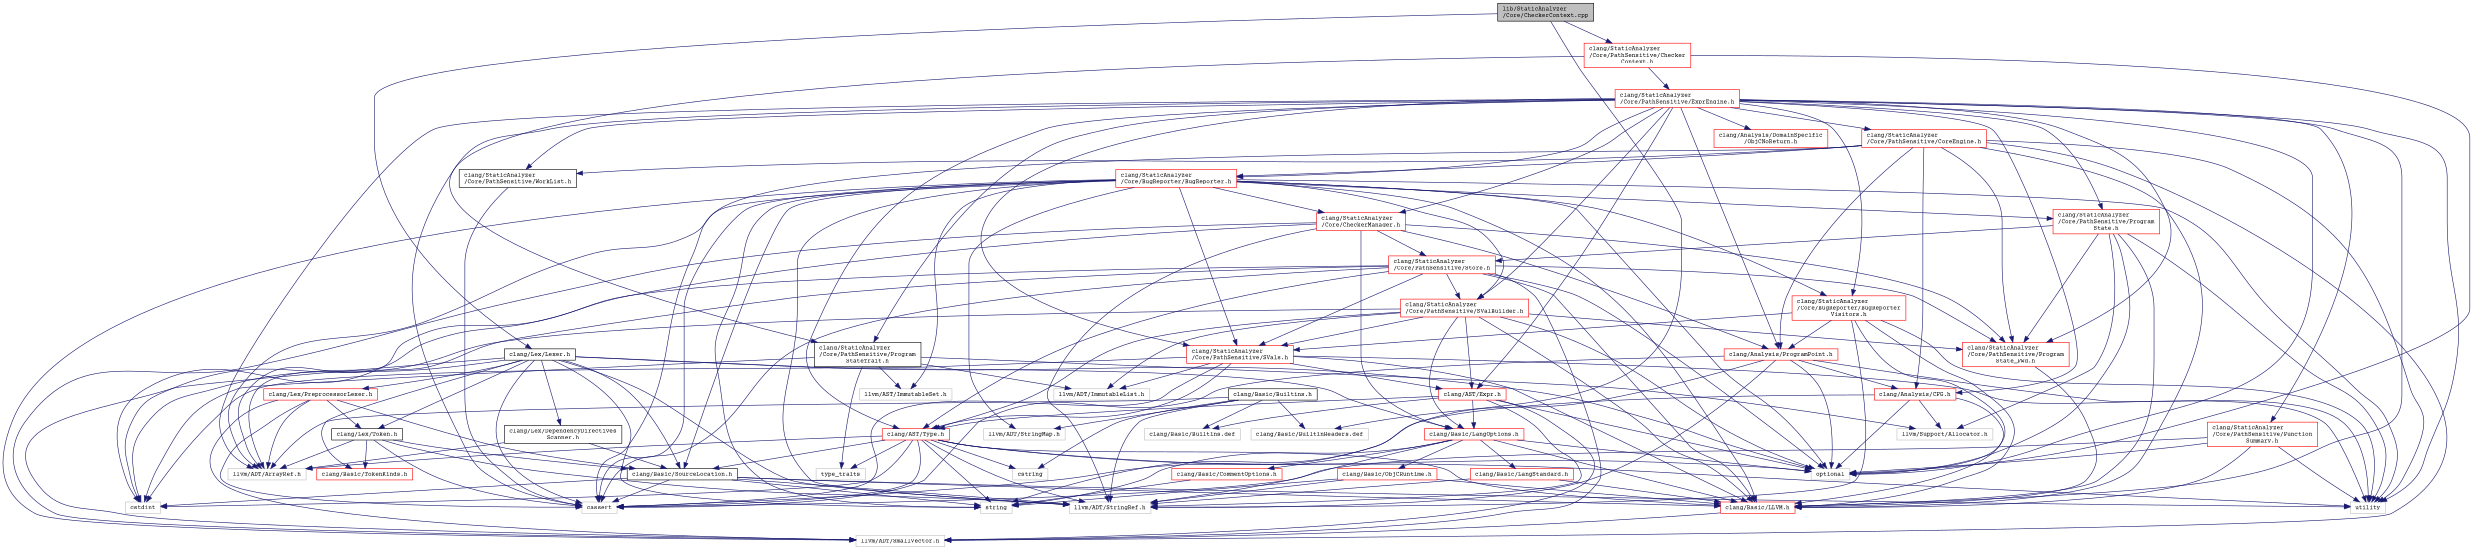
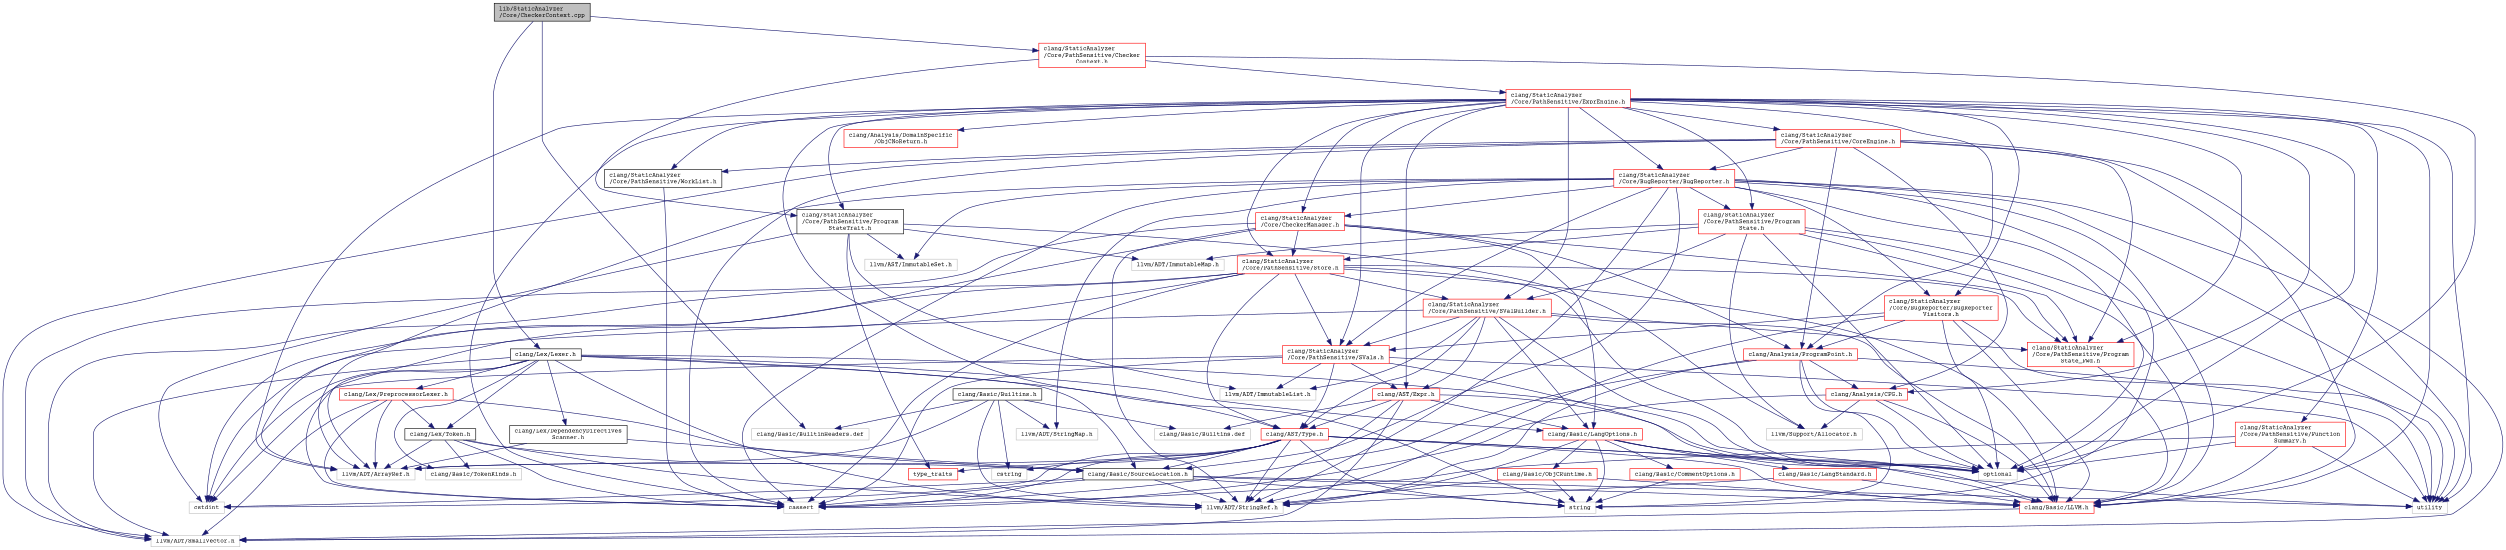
edge "clang/StaticAnalyzer /Core/PathSensitive/ExprEngine.h" -> "clang/StaticAnalyzer /Core/PathSensitive/Store.h": added
edge "clang/StaticAnalyzer /Core/BugReporter/BugReporter.h" -> "clang/StaticAnalyzer /Core/PathSensitive/SValBuilder.h": now "clang/StaticAnalyzer /Core/PathSensitive/Program State.h" -> "clang/StaticAnalyzer /Core/PathSensitive/SValBuilder.h"
node "llvm/ADT/ImmutableMap.h": added
node "clang/Basic/TokenKinds.h": color red -> grey75
node "type_traits": color grey75 -> red
